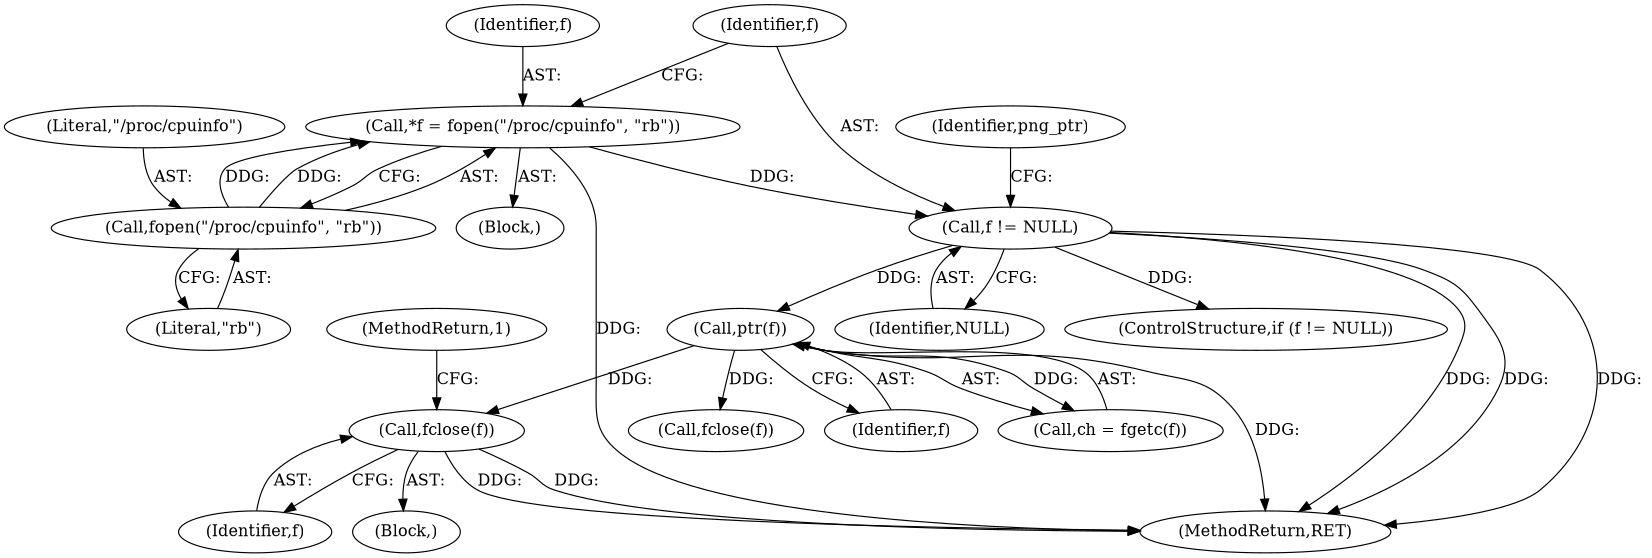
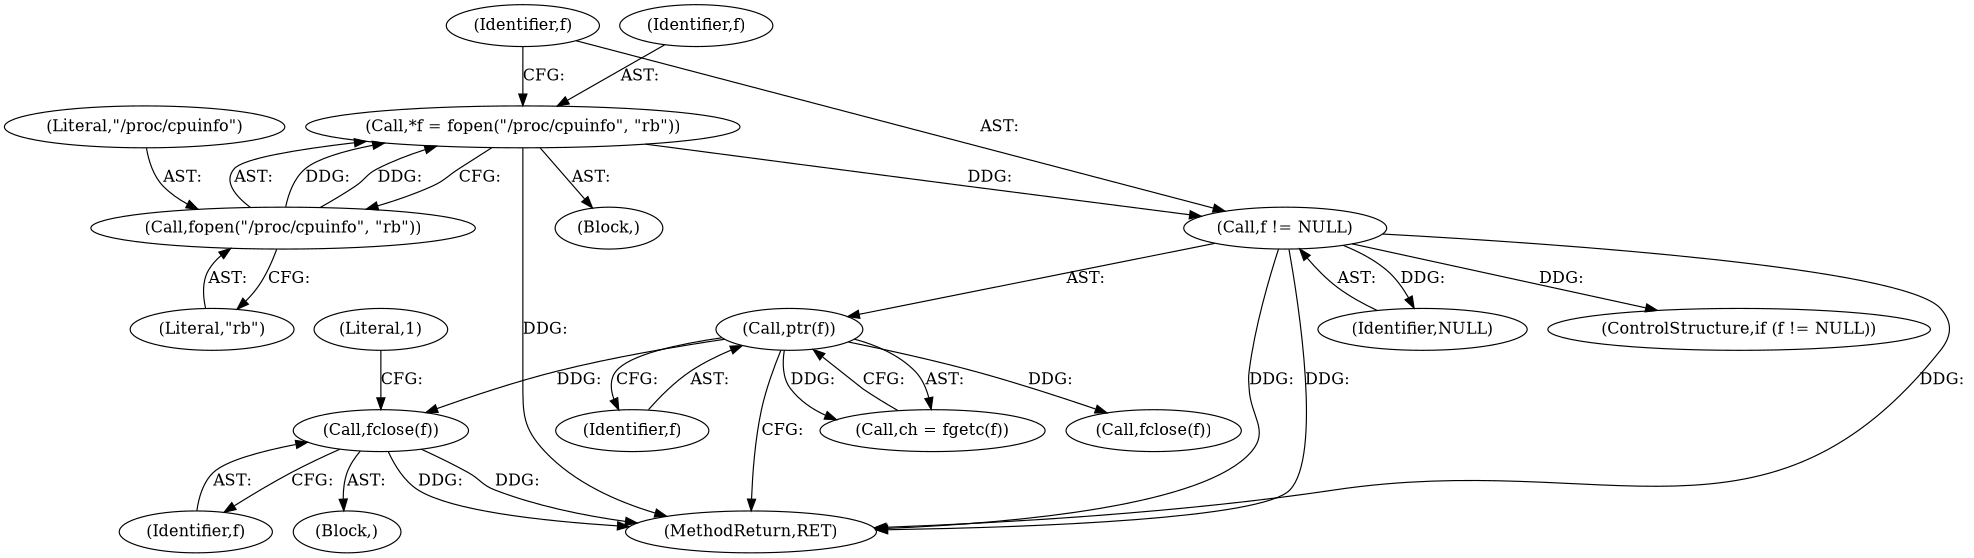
node "(Identifier,png_ptr)": removed
edge "(Call,f != NULL)" -> "(Call,ptr(f))": label "DDG: " -> "AST: "
edge "(Call,f != NULL)" -> "(Identifier,NULL)": label "CFG: " -> "DDG: "
node "(MethodReturn,1)": label "(MethodReturn,1)" -> "(Literal,1)"
edge "(Call,ch = fgetc(f))" -> "(Call,ptr(f))": label "AST: " -> "CFG: "
edge "(Call,ptr(f))" -> "(MethodReturn,RET)": label "DDG: " -> "CFG: "
